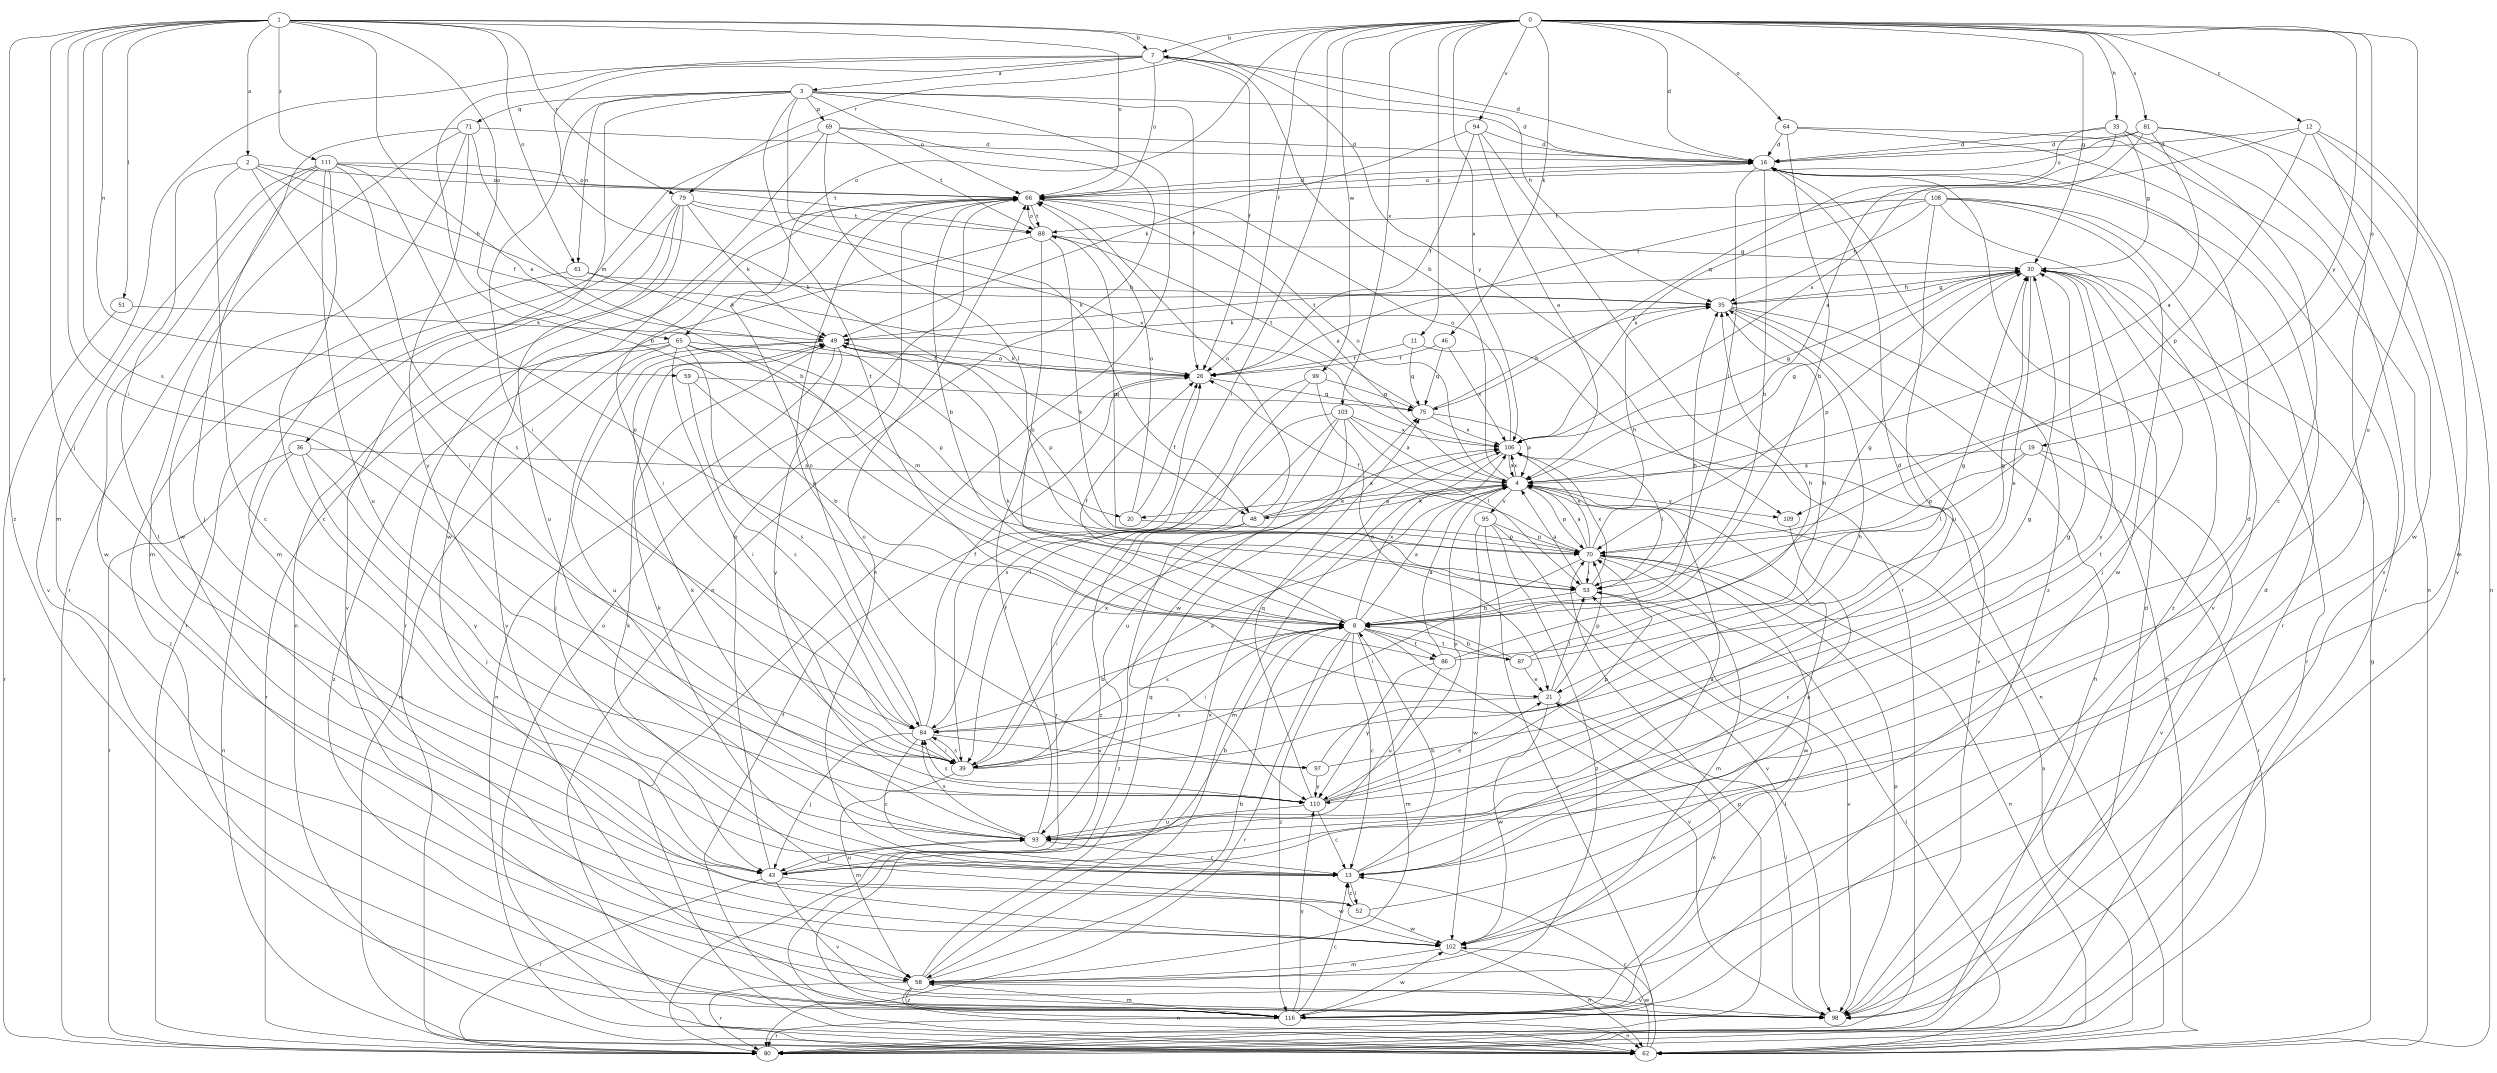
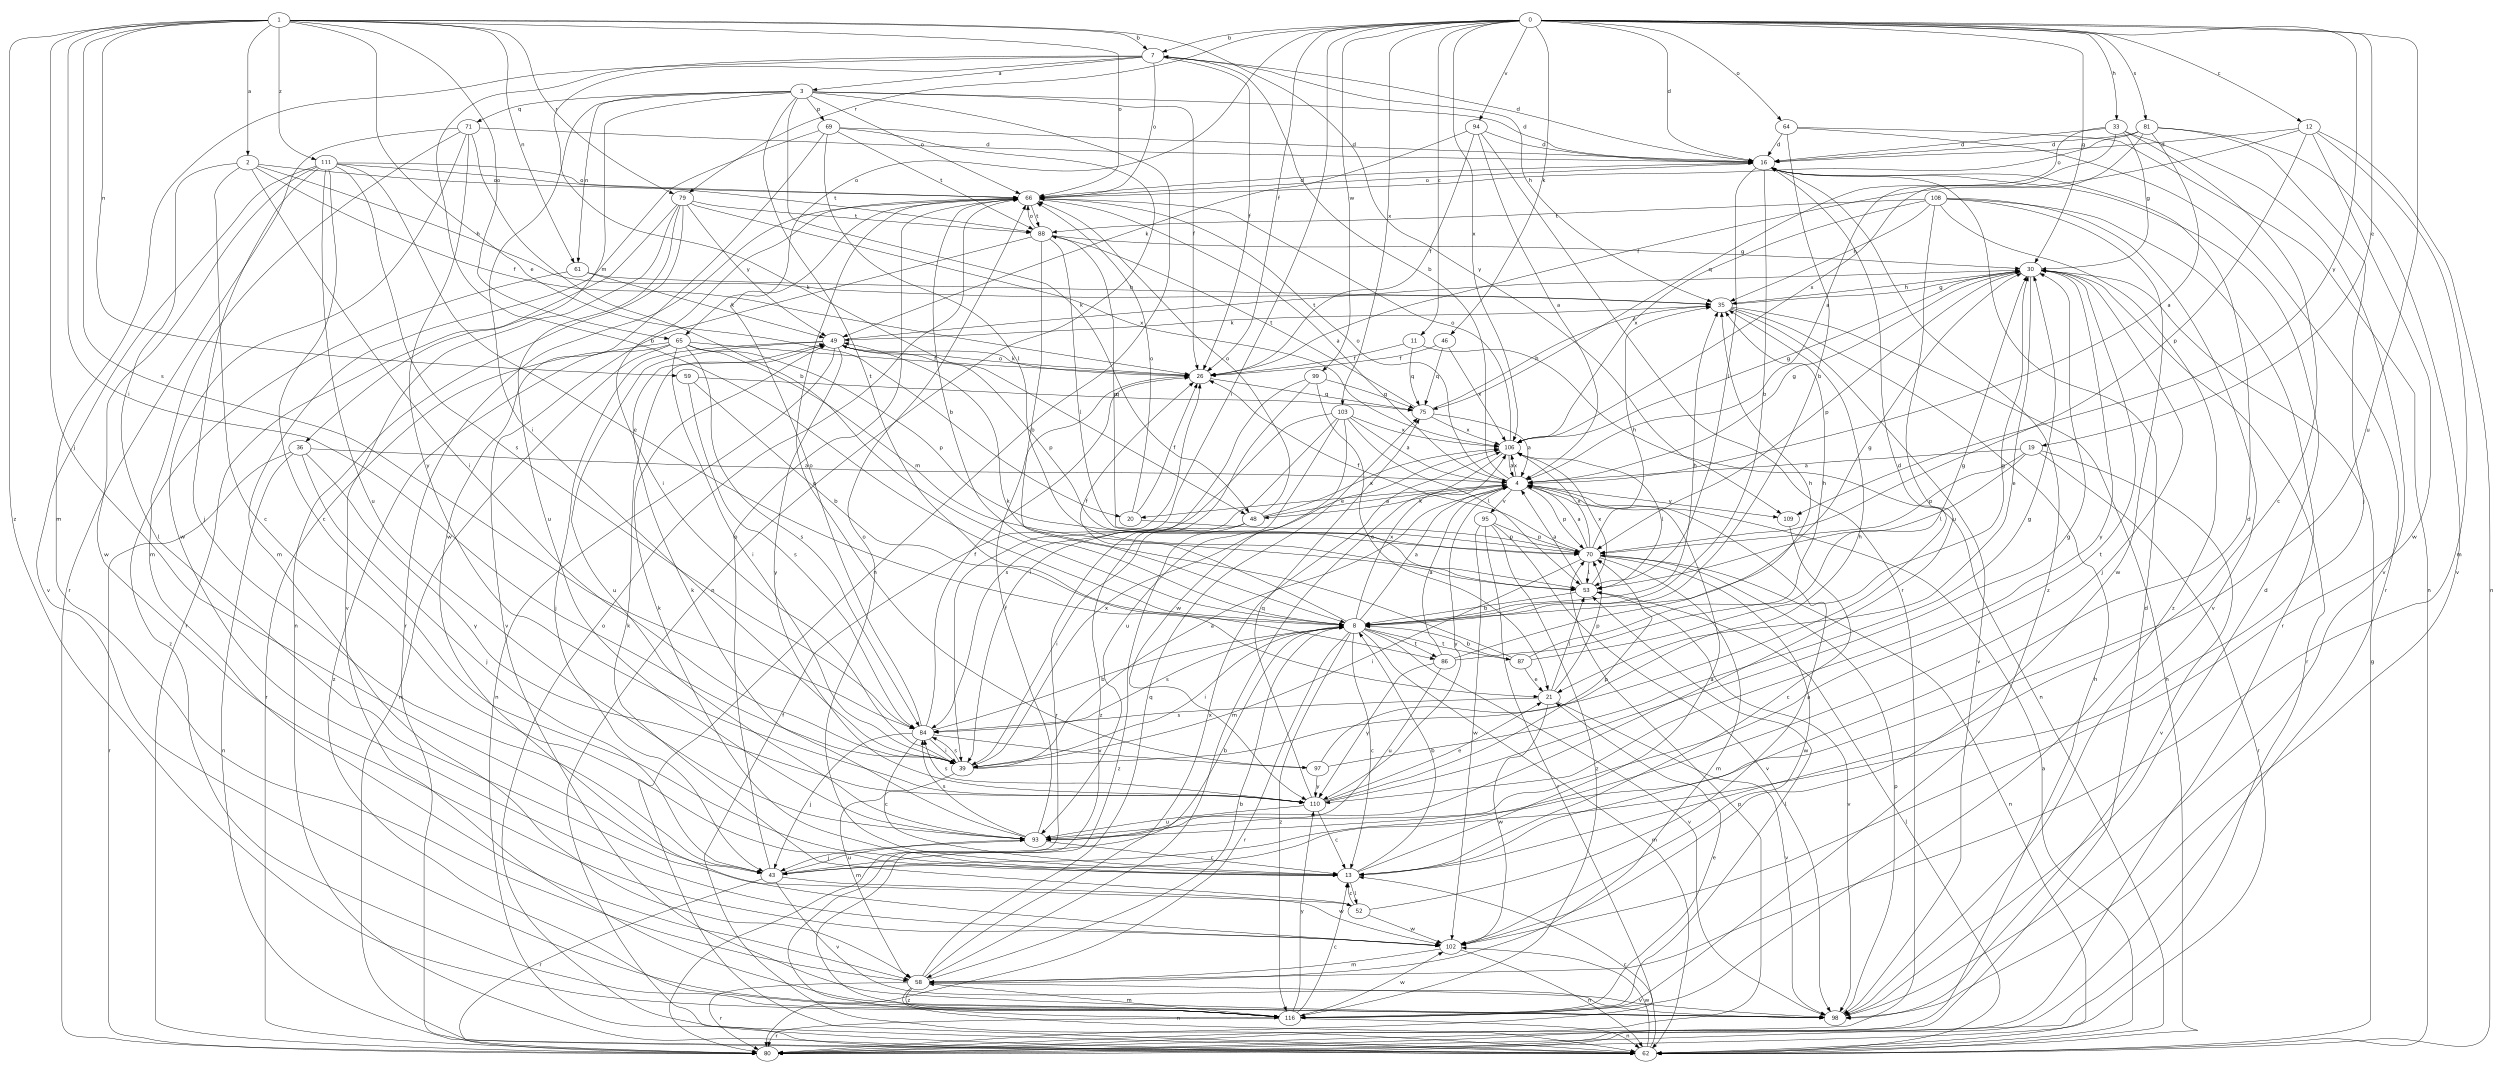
edge "79" -> "49": label "k" -> "y"
node "51": removed
edge "88" -> "53": label "k" -> "l"
edge "21" -> "98": label "i" -> "v"
edge "8" -> "58": now "8" -> "62"
